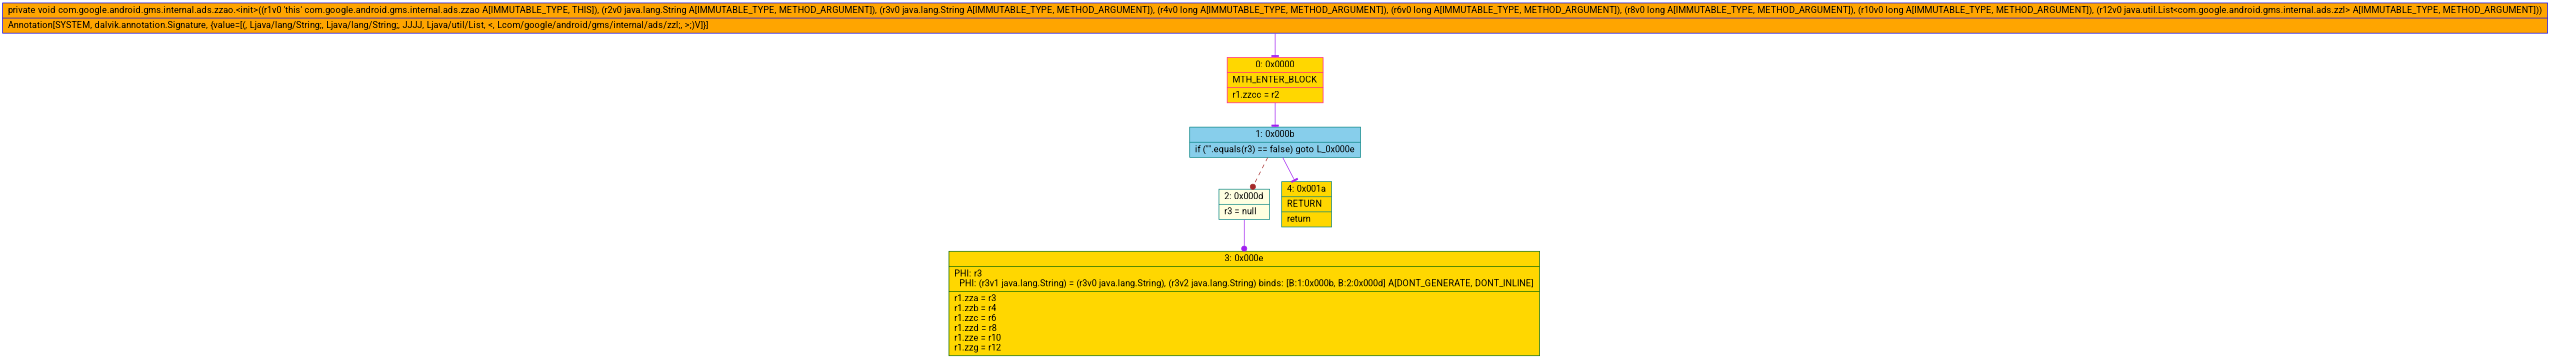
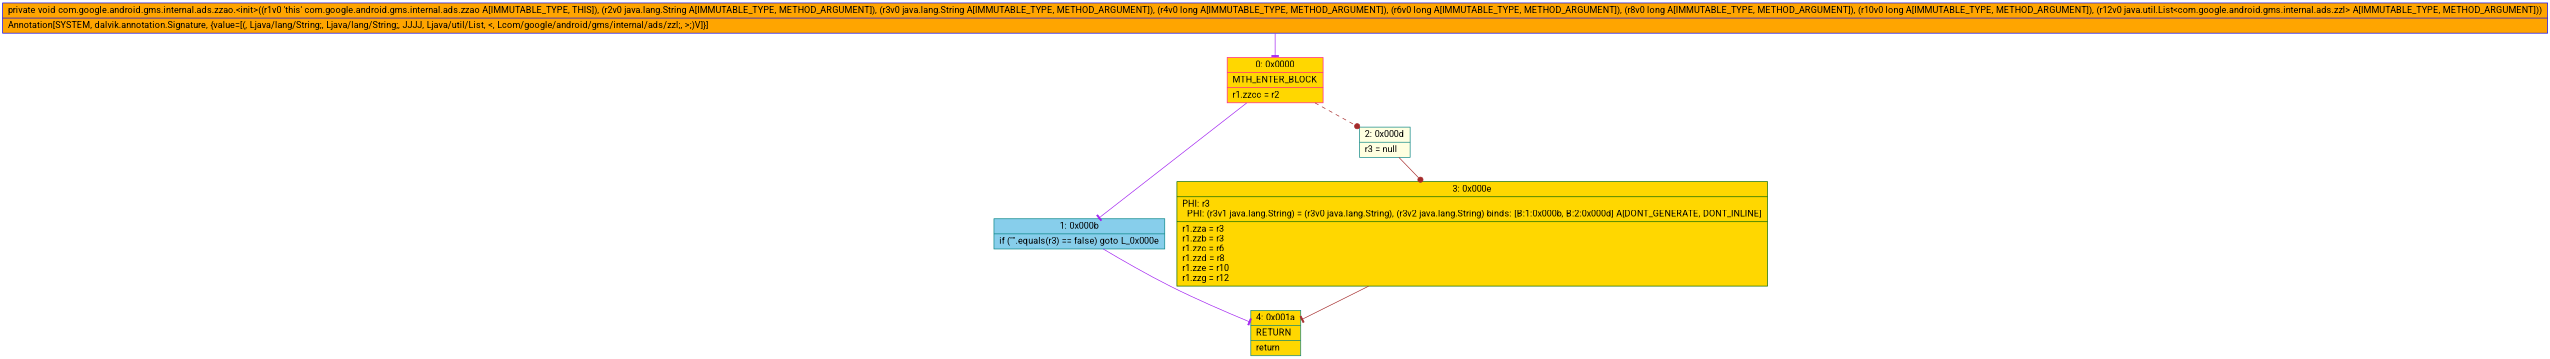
edge "1: 0x000b" -> "2: 0x000d": now "0: 0x0000" -> "2: 0x000d"
edge "2: 0x000d" -> "3: 0x000e": color purple -> brown
edge "3: 0x000e" -> "4: 0x001a": added
node "3: 0x000e": text "r1.zzb = r4" -> "r1.zzb = r3"
